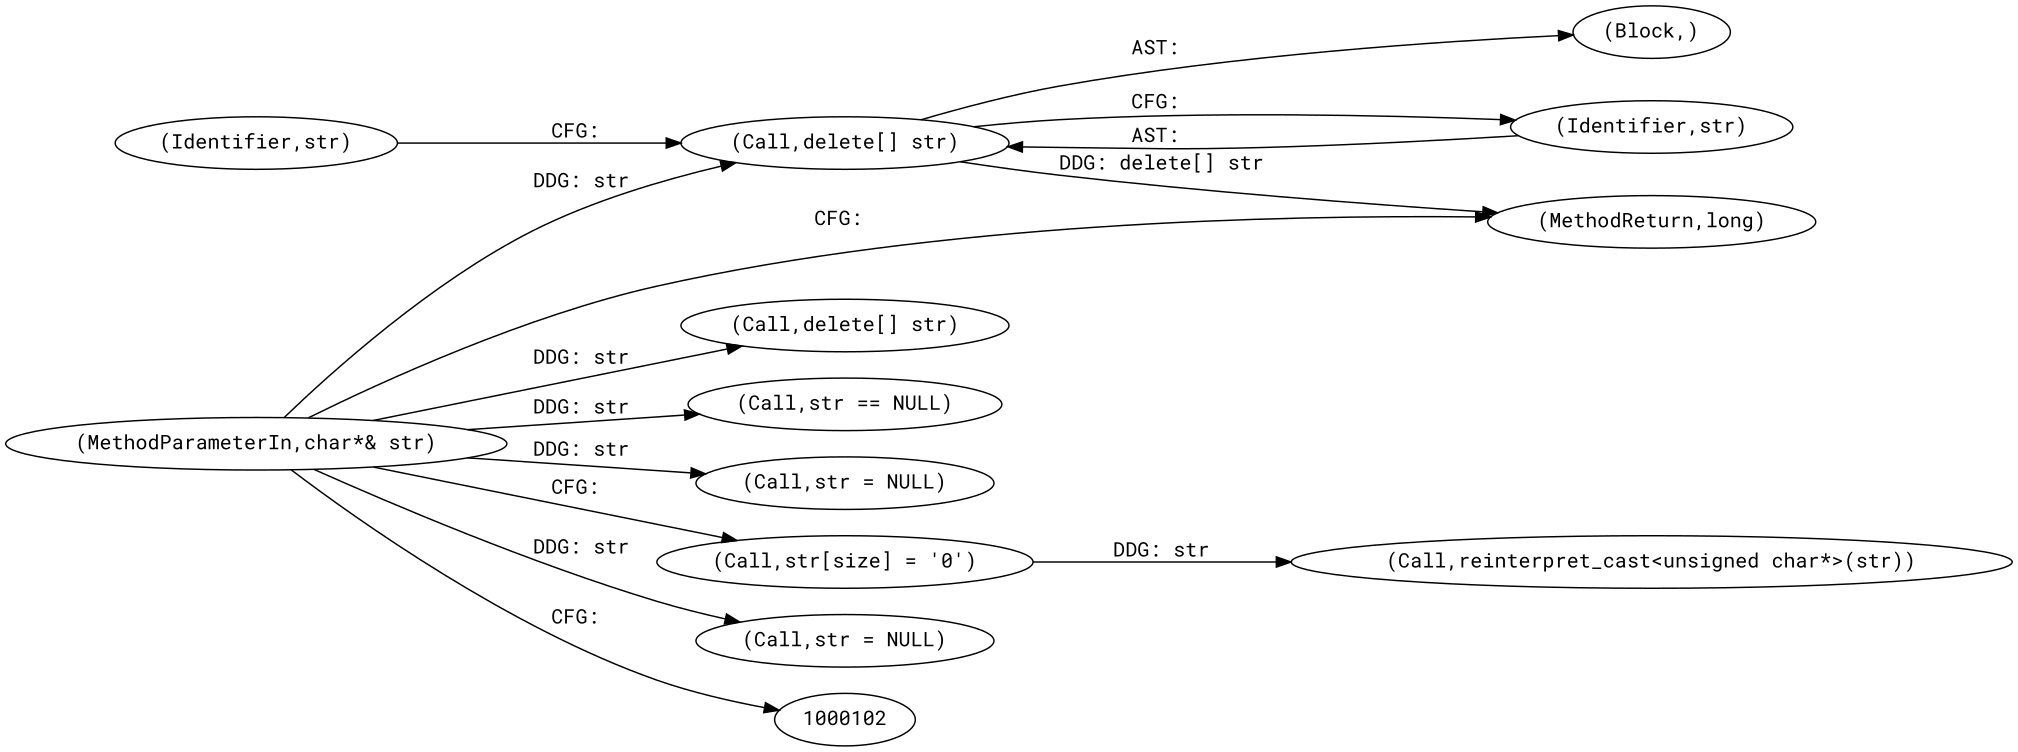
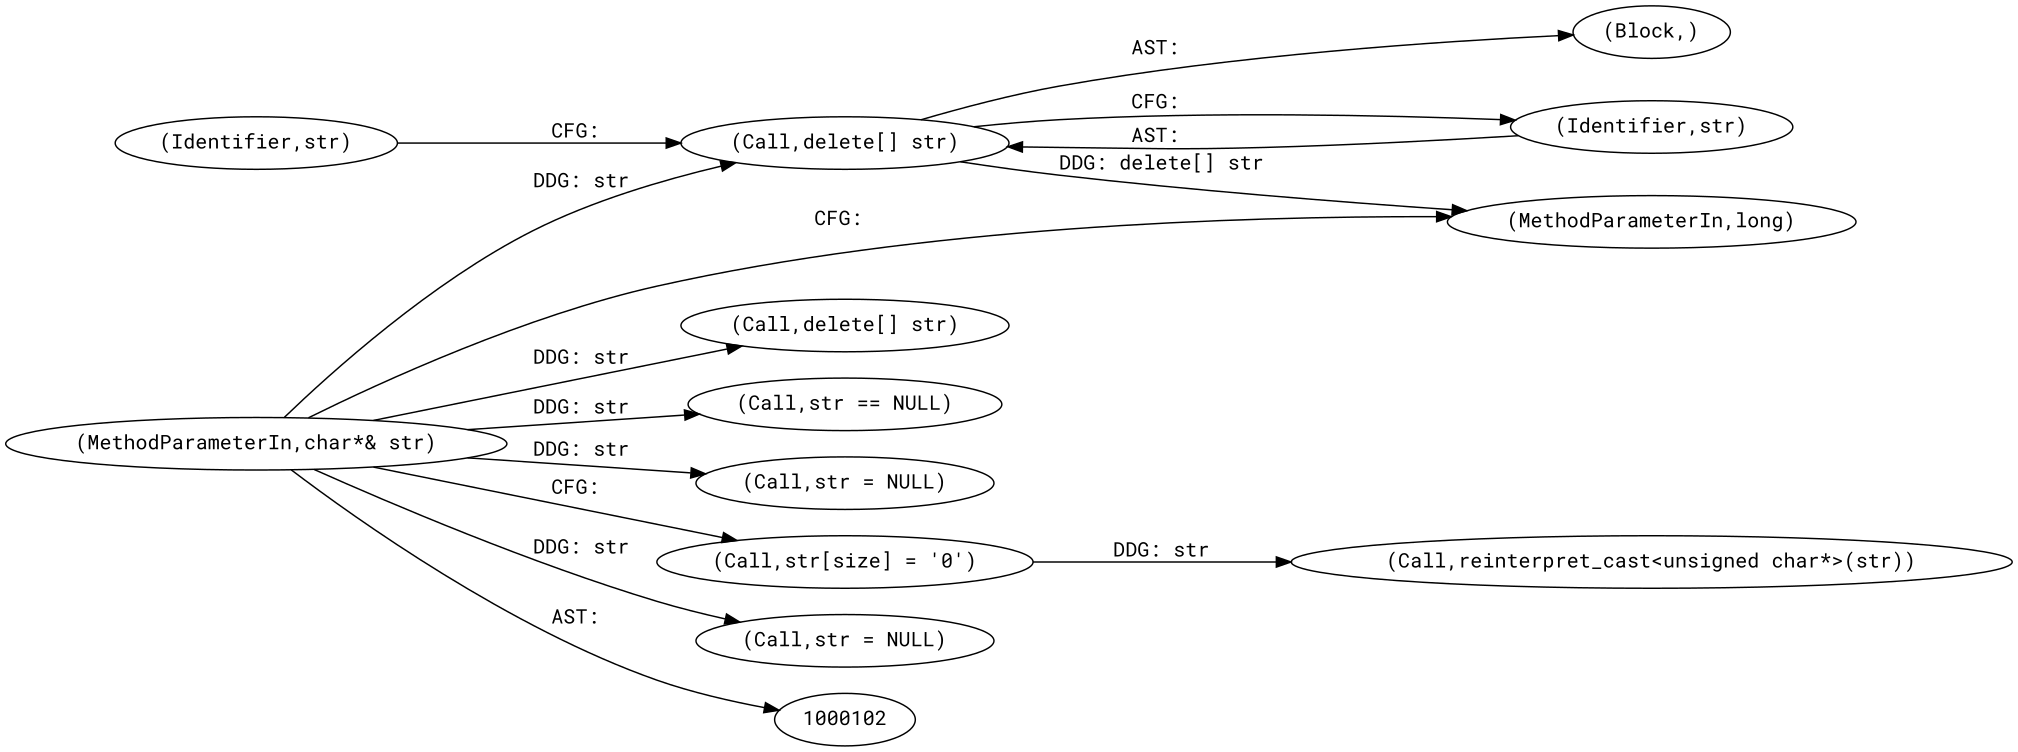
node "(MethodReturn,long)": label "(MethodReturn,long)" -> "(MethodParameterIn,long)"
edge "(MethodParameterIn,char*& str)" -> "1000102": label "CFG: " -> "AST: "
